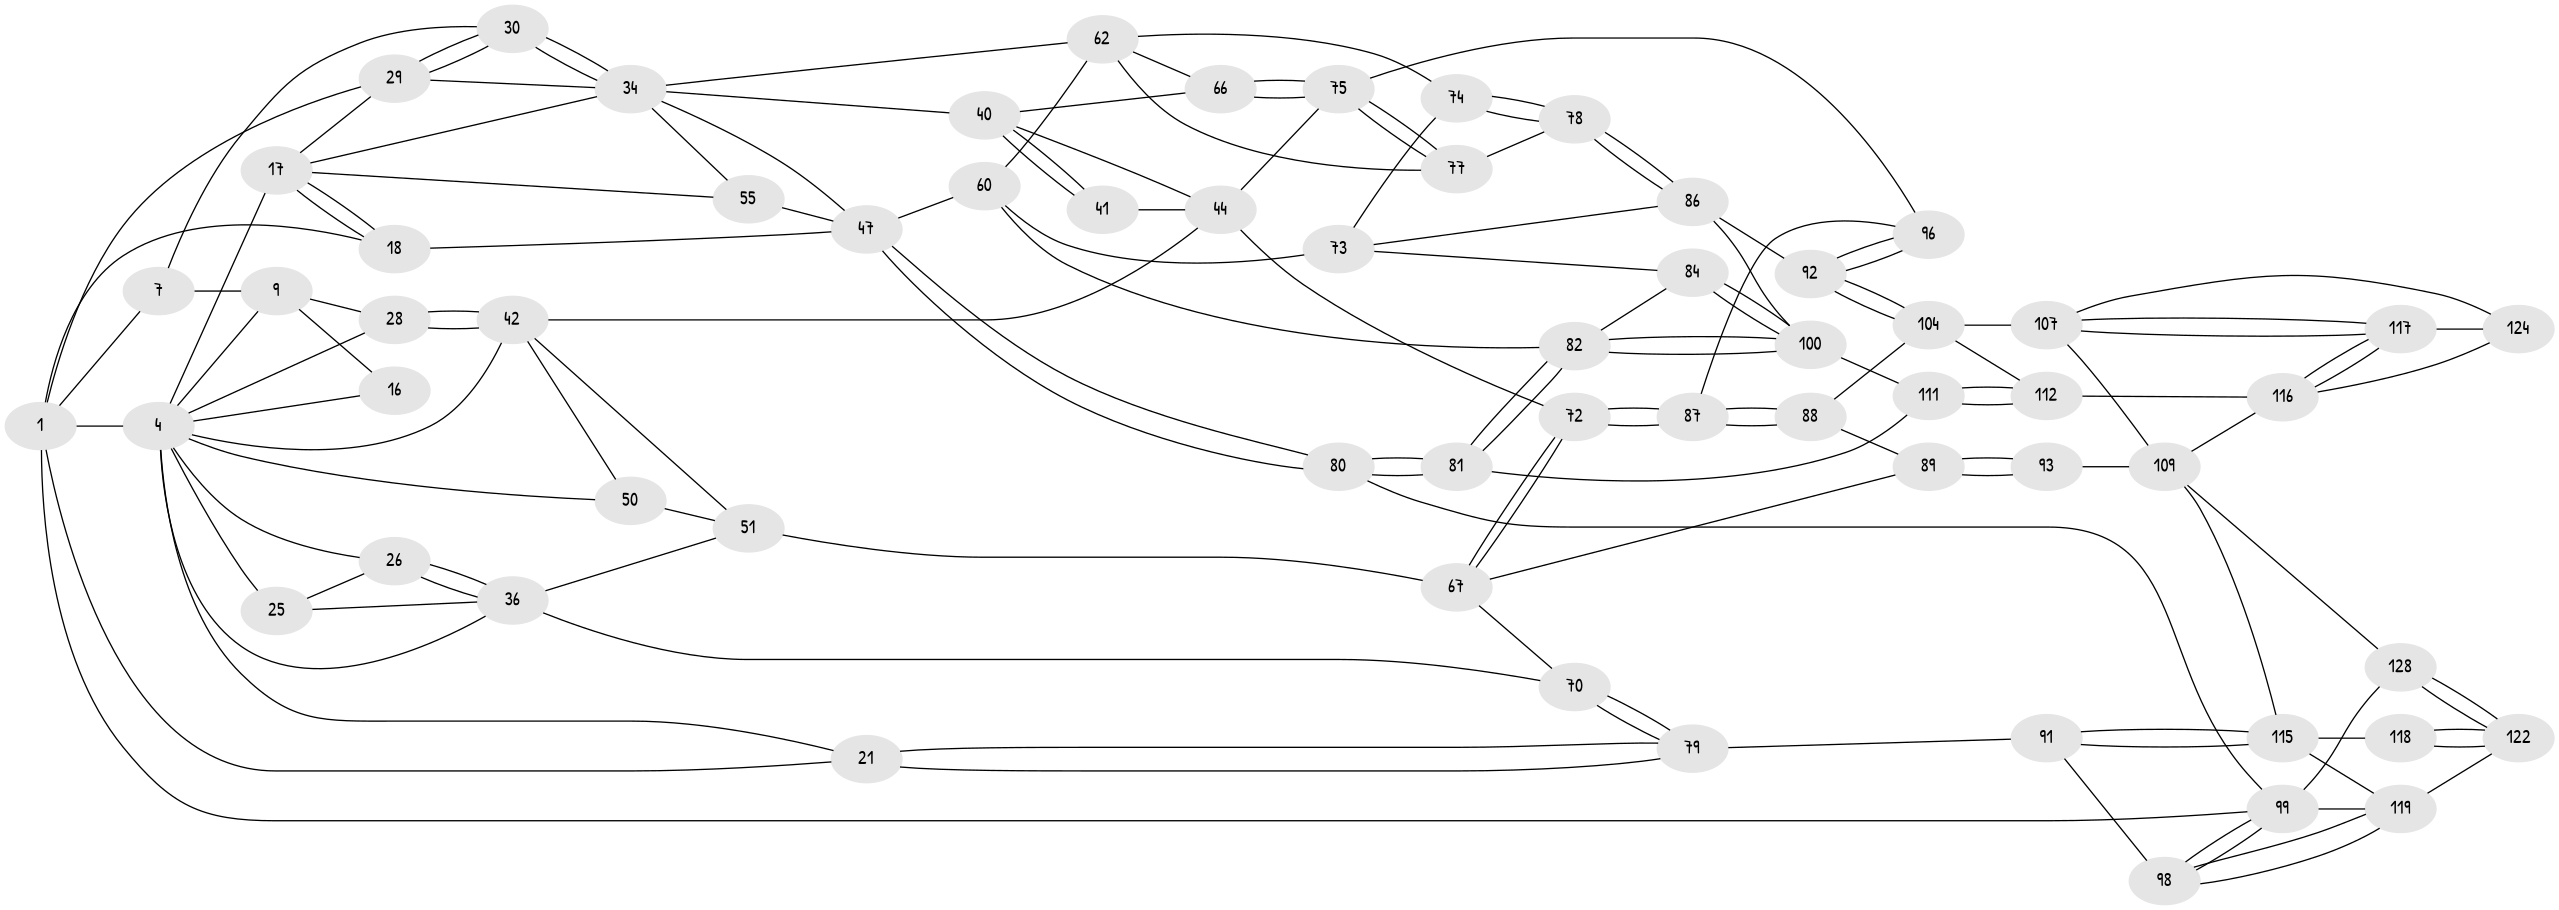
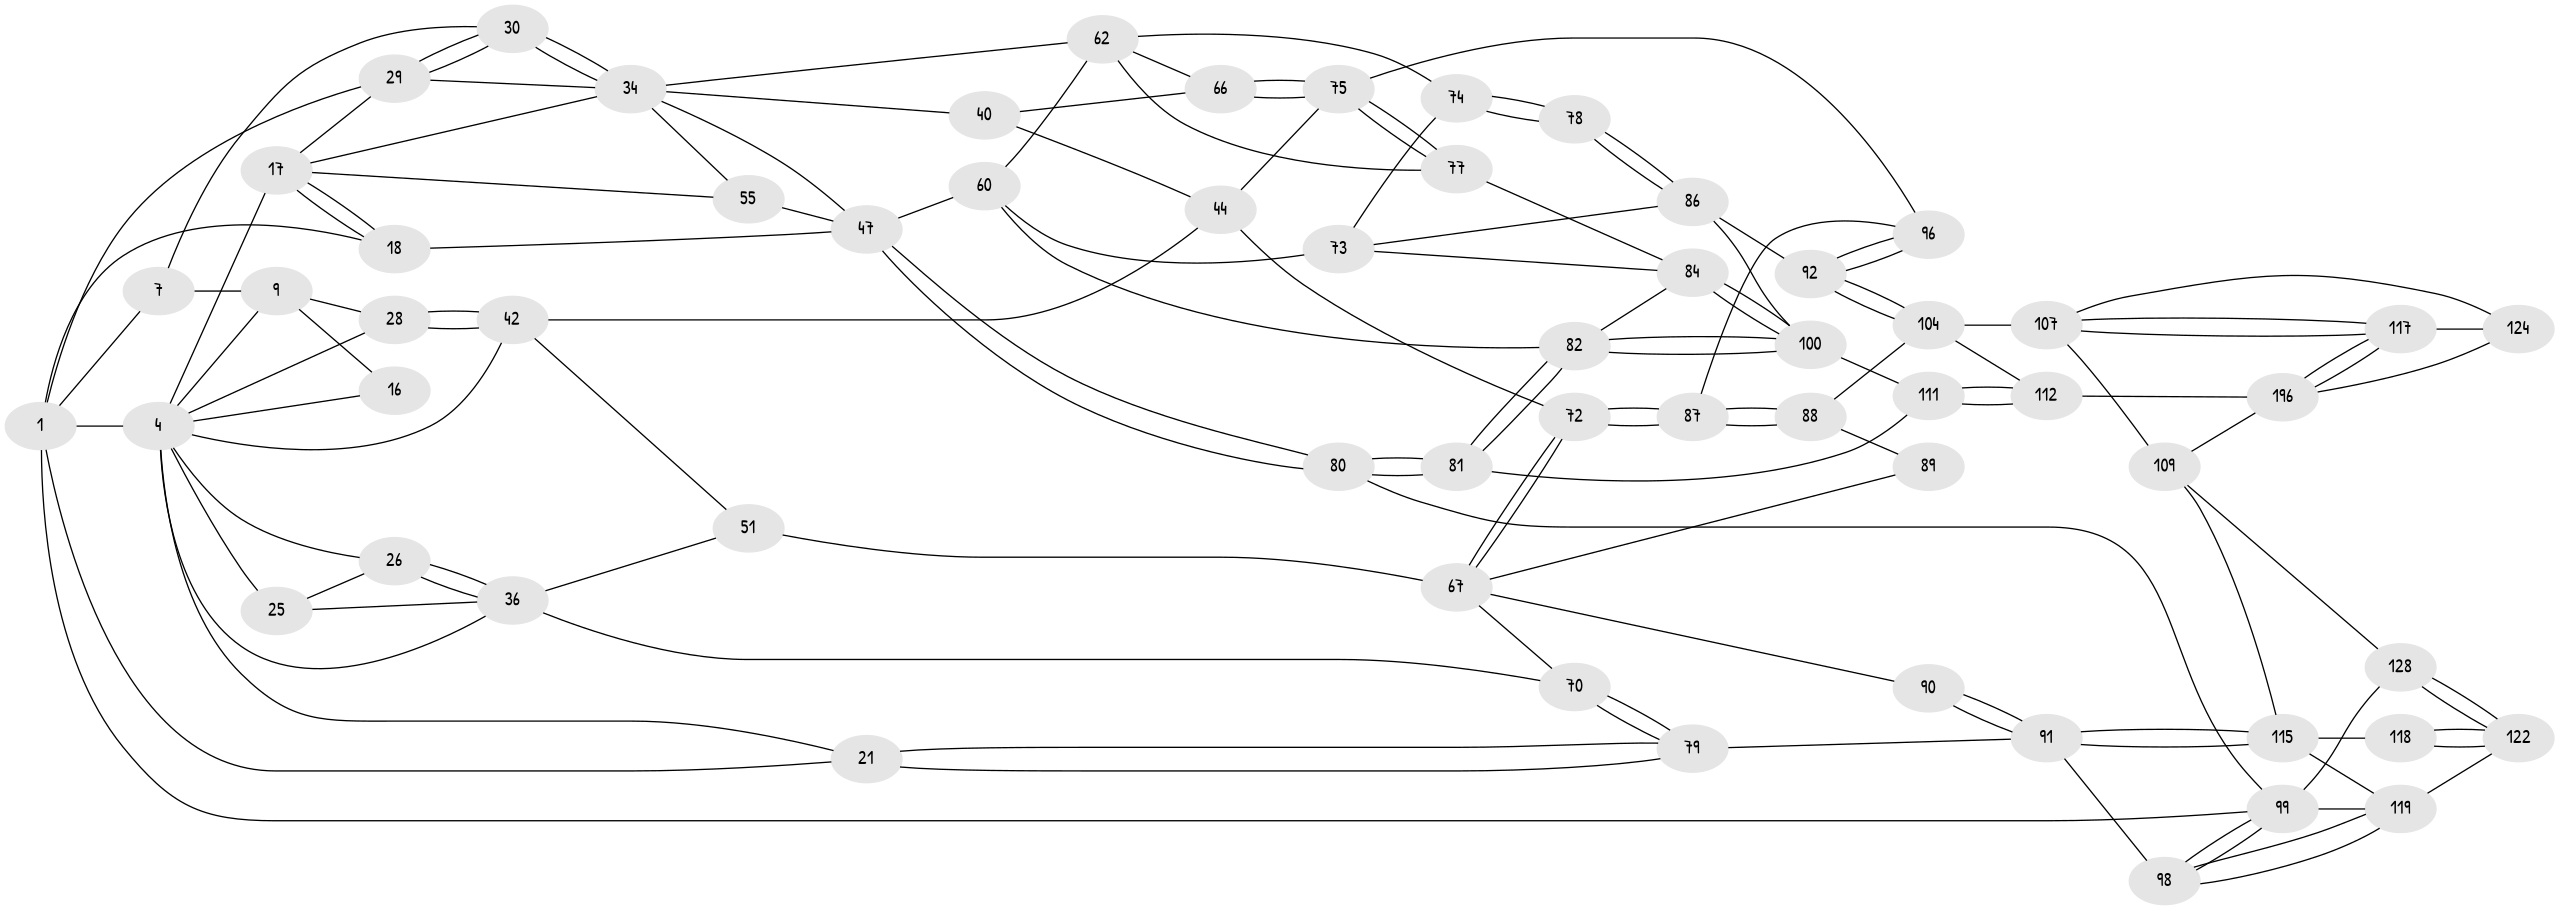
edge "78" -- "77": now "84" -- "77"
node "41": removed
node "116": label "116" -> "196"
node "93": removed
node "50": removed
node "90": added
